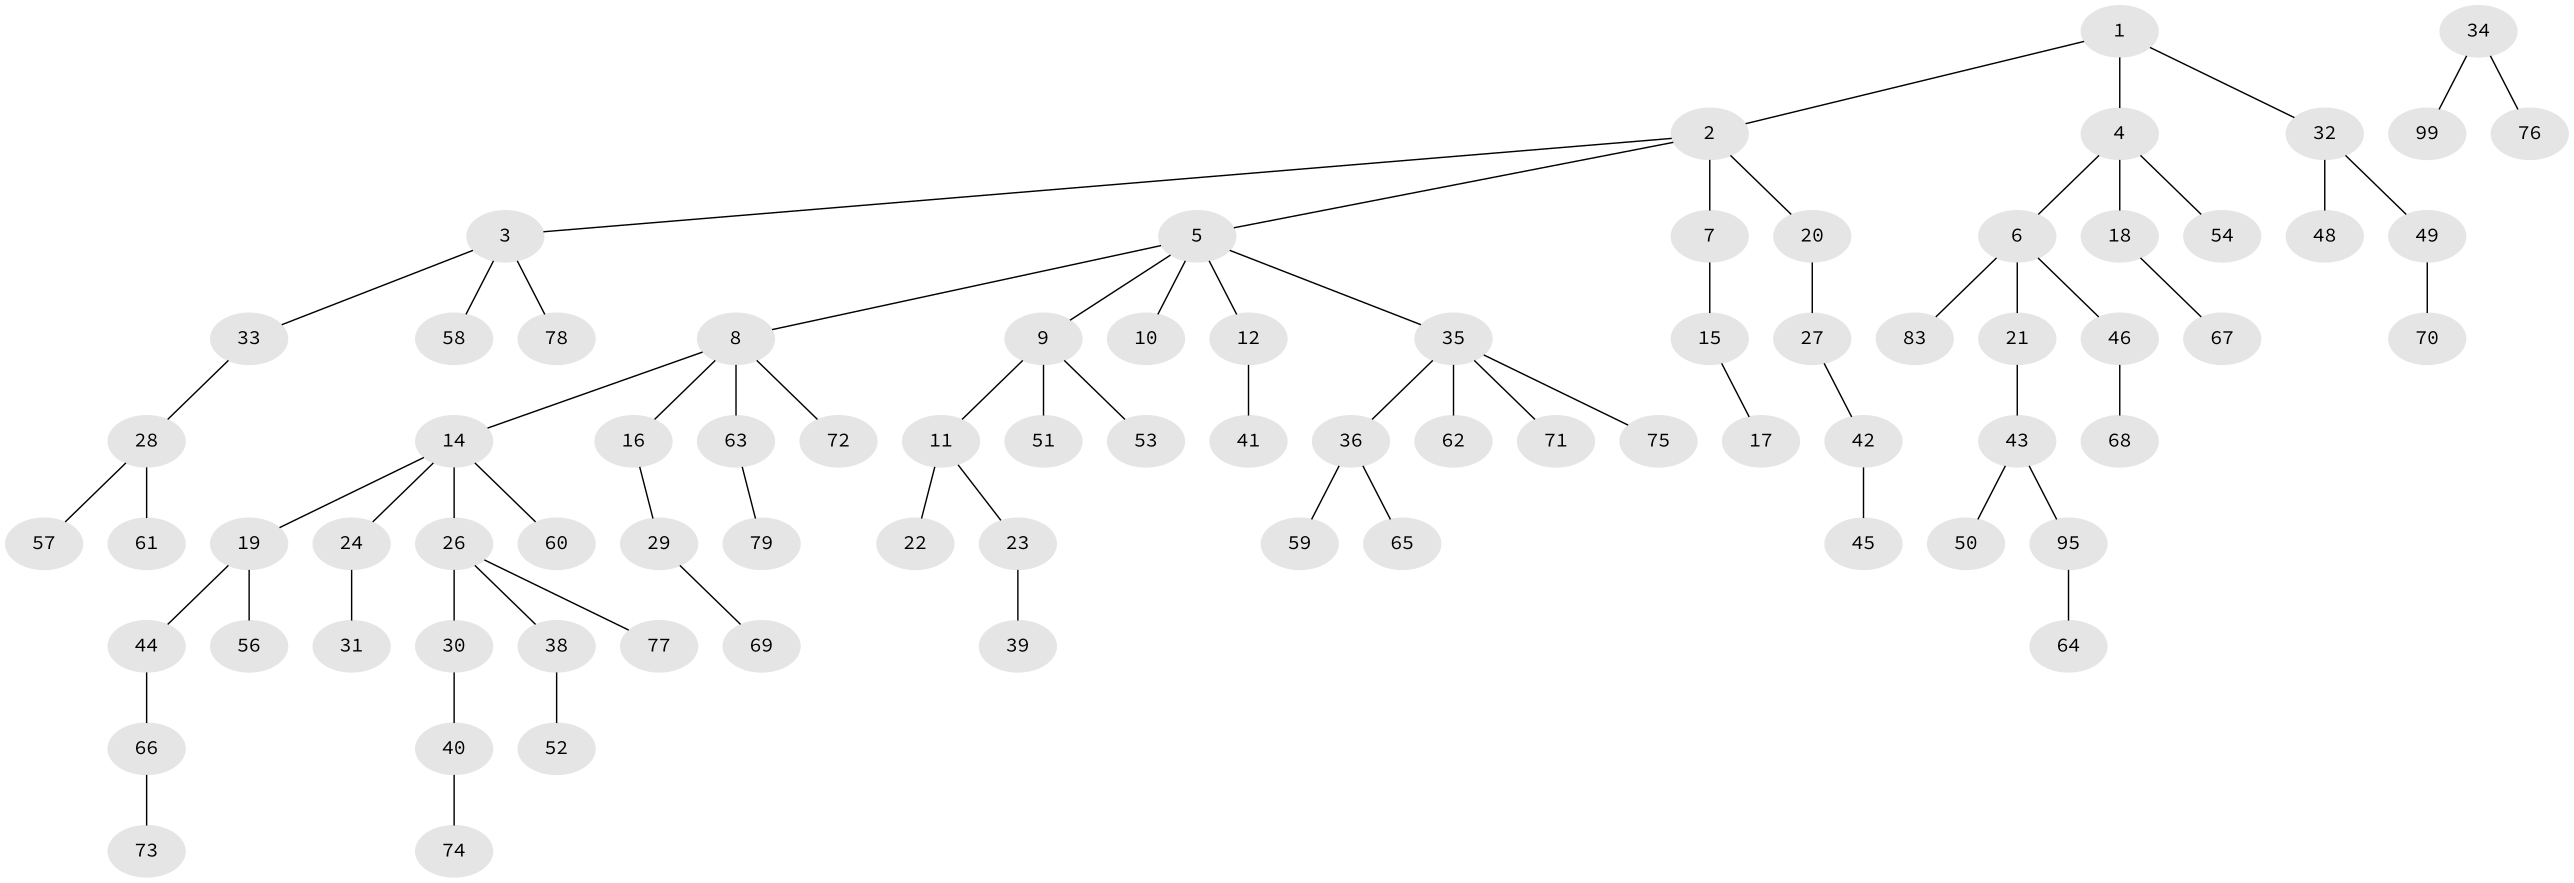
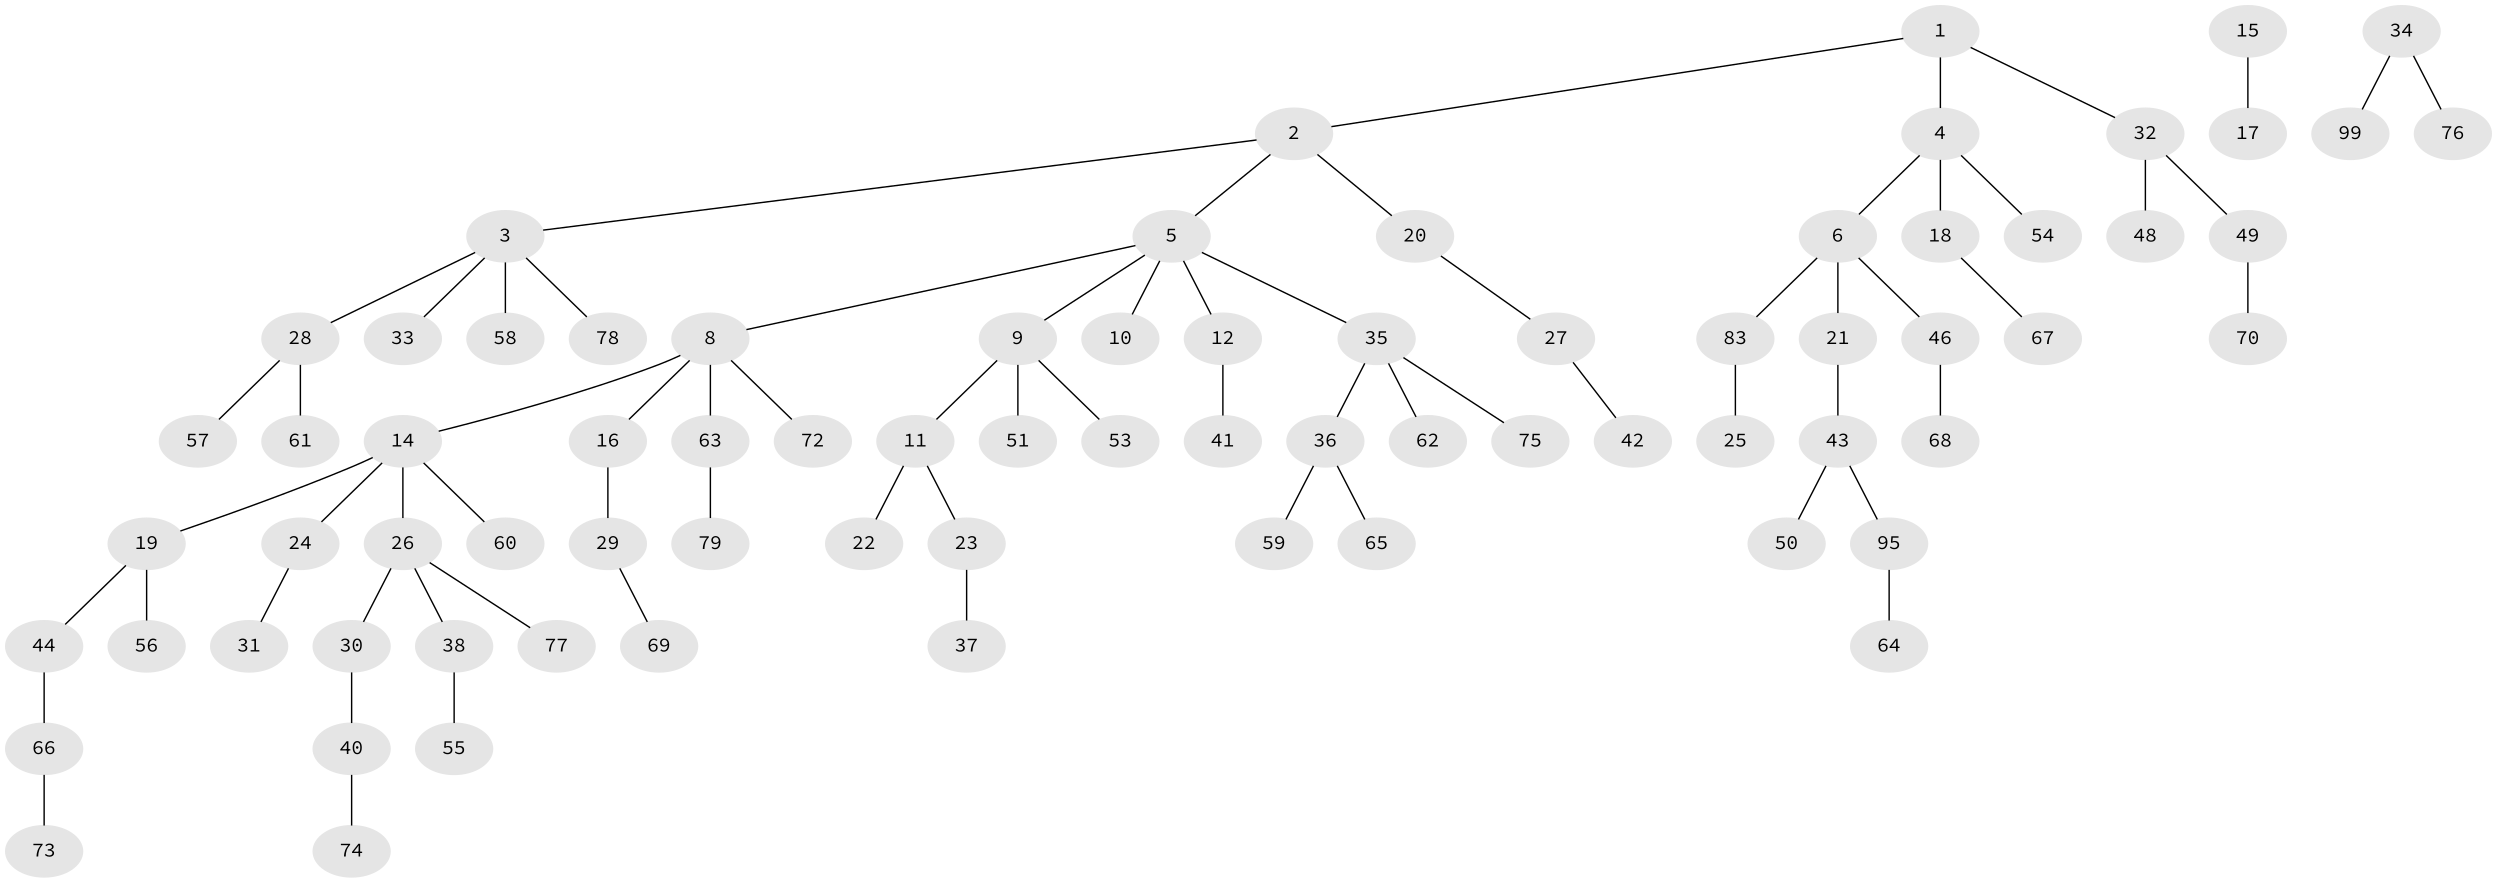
node "7": removed
edge "33" -- "28": now "3" -- "28"
node "71": removed
node "25": added
node "45": removed
node "39": label "39" -> "37"
node "52": label "52" -> "55"
